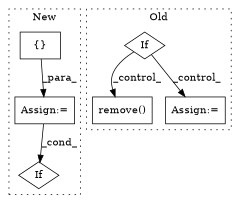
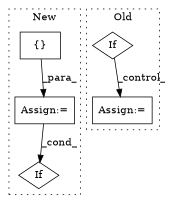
node "remove()": removed
